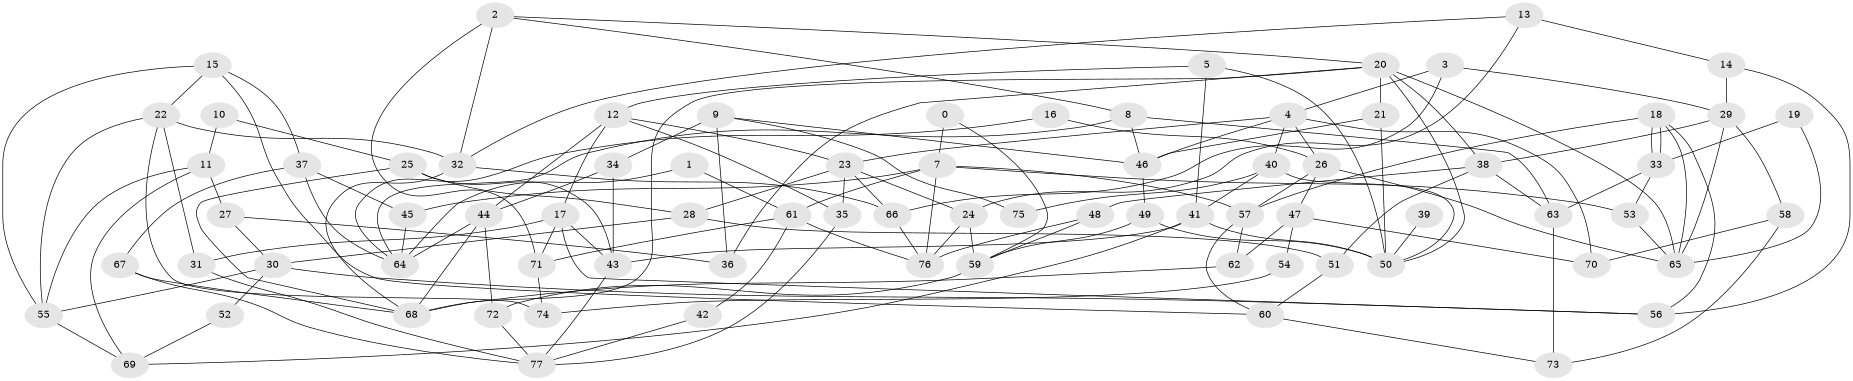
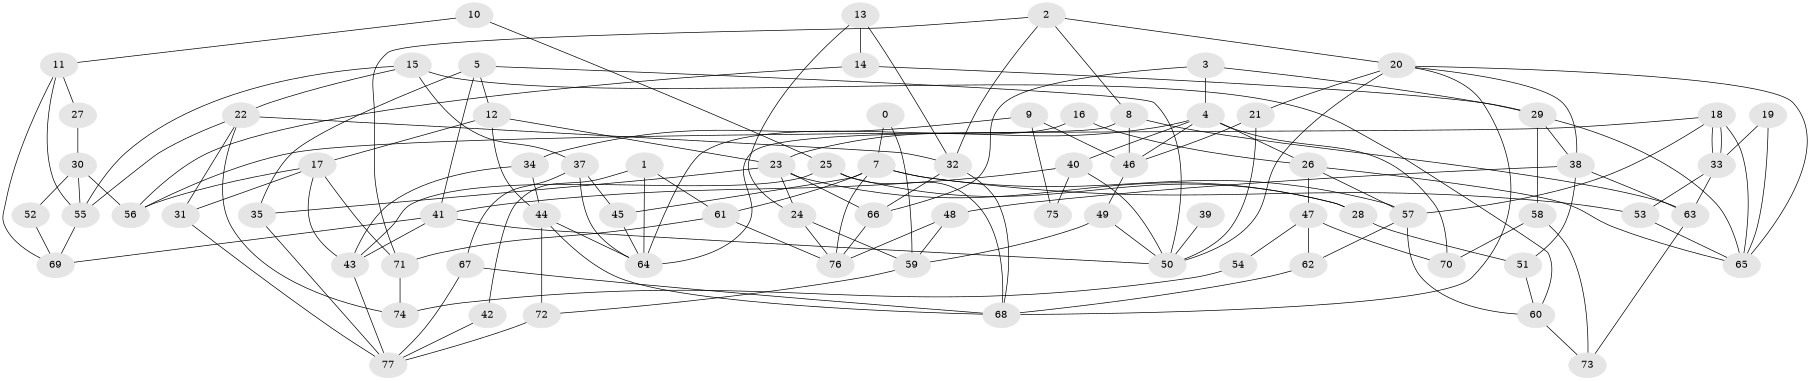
edge "12" -- "35": now "5" -- "35"
edge "28" -- "30": removed
node "36": removed
edge "61" -- "42": now "1" -- "42"
